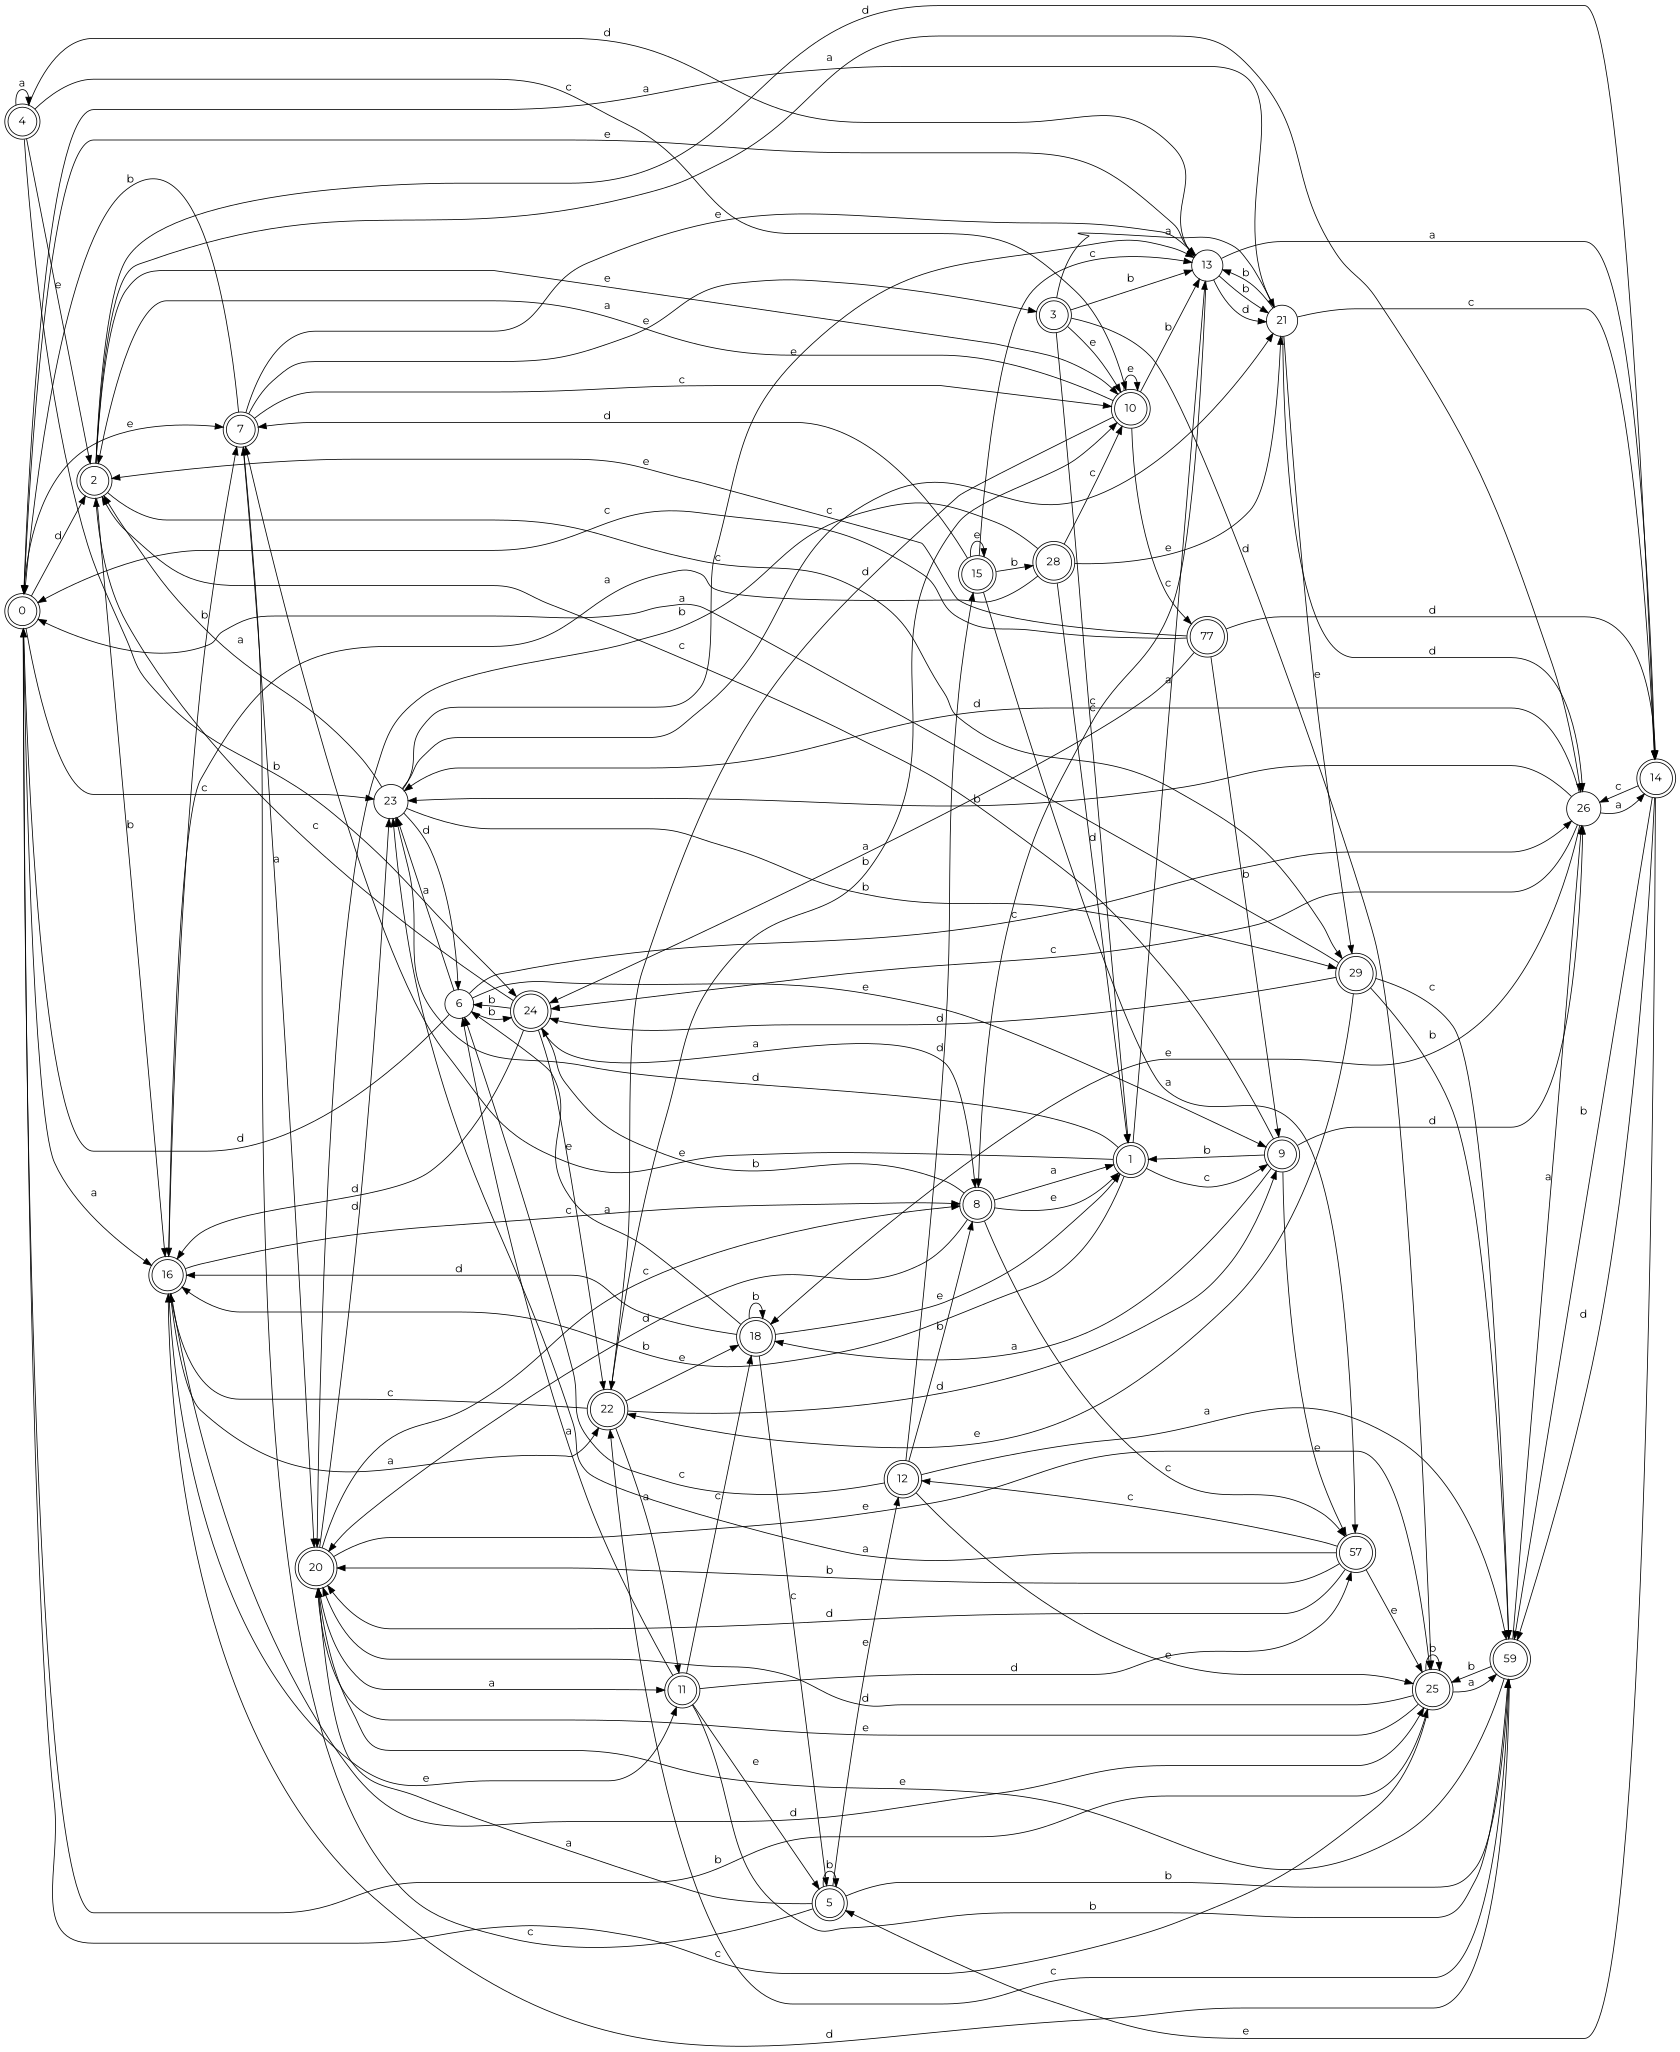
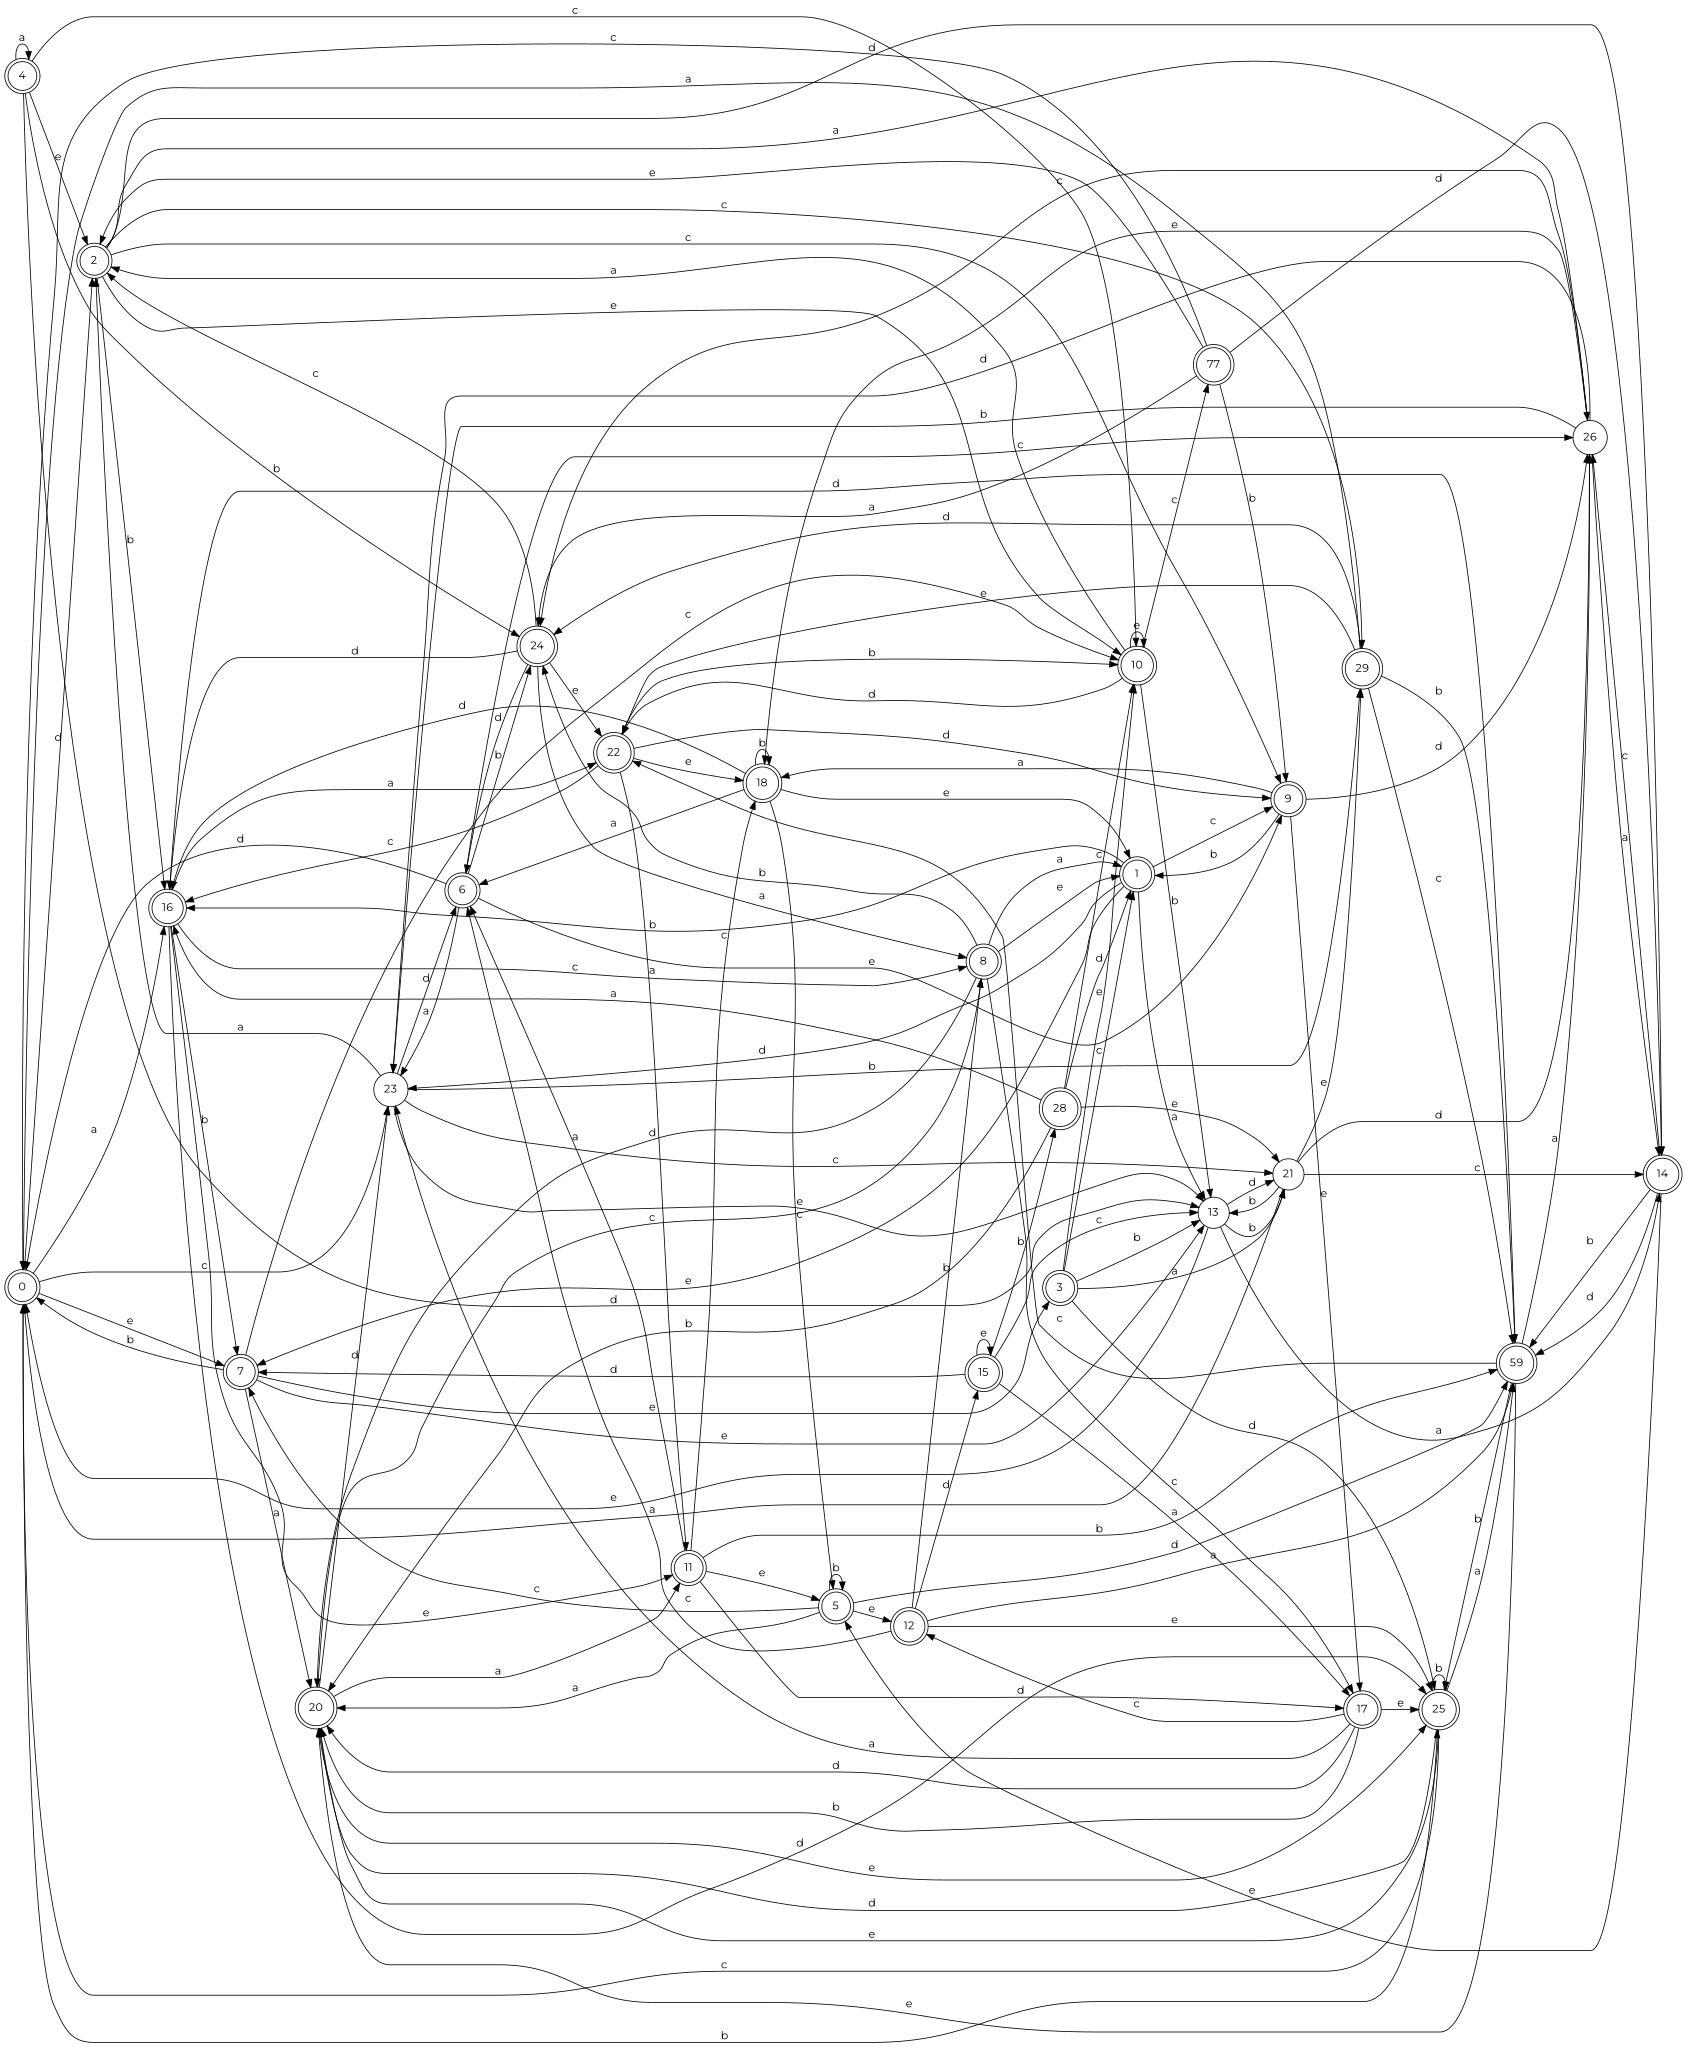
edge "13" -> "8": removed, label "c"
edge "9" -> "2": reversed
edge "24" -> "6": label "b" -> "d"
node "6": shape circle -> doublecircle
node "57": label "57" -> "17"
edge "5" -> "59": label "b" -> "d"
